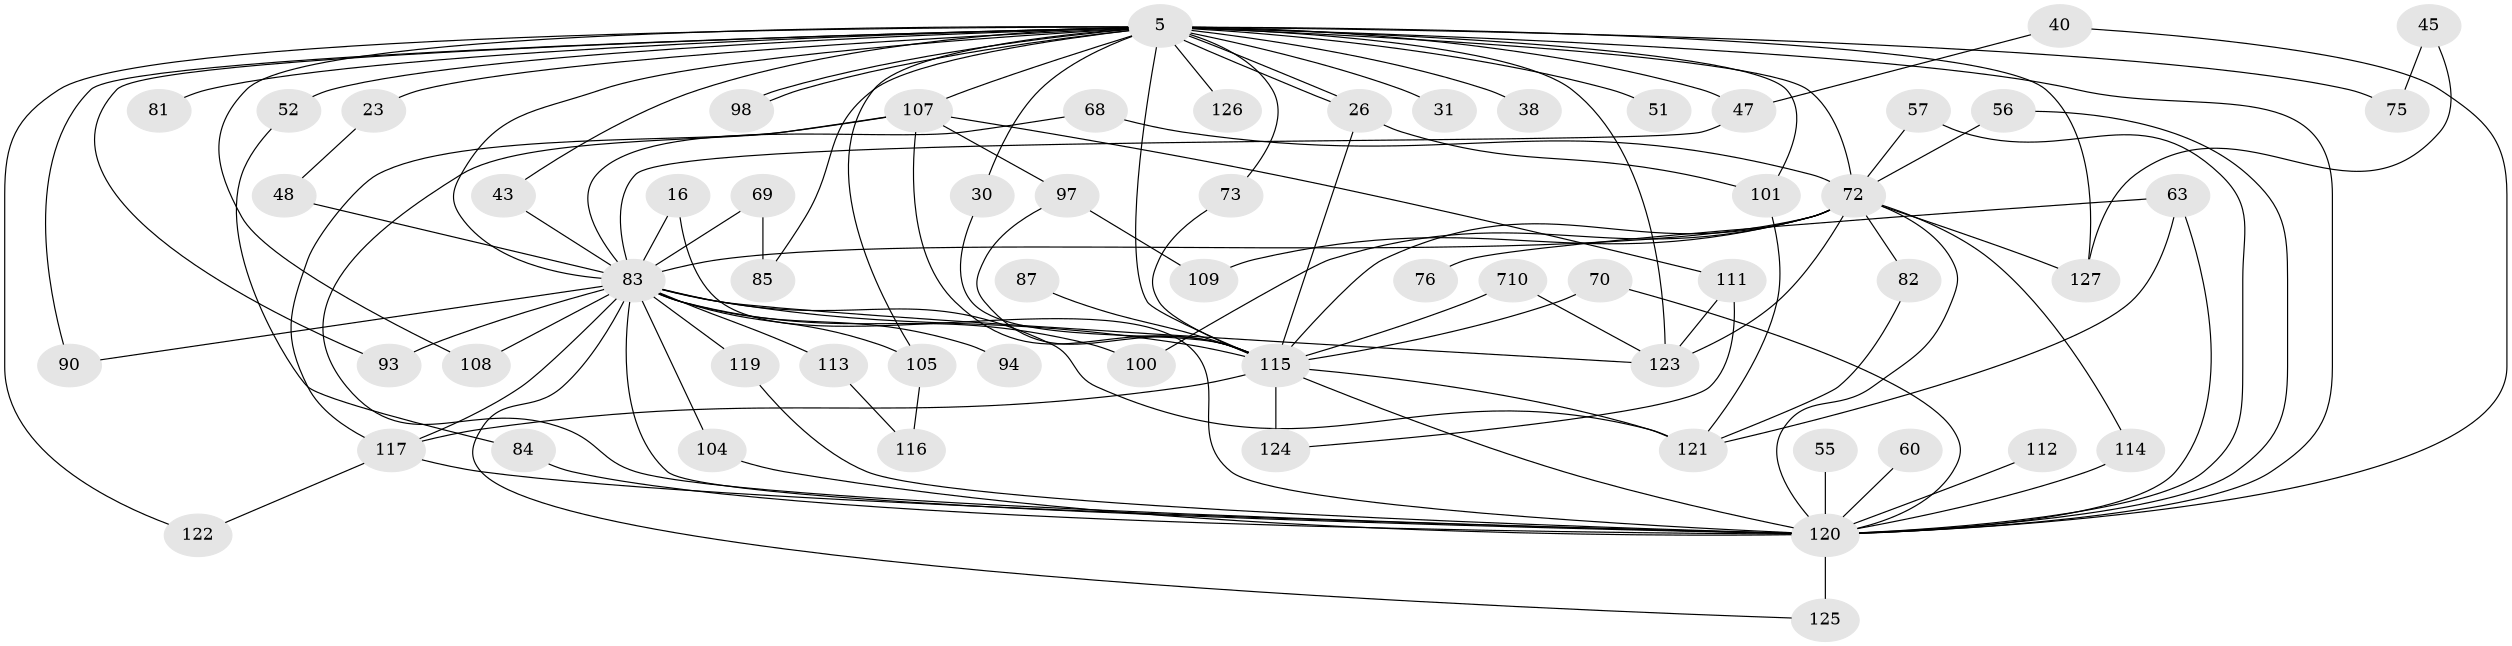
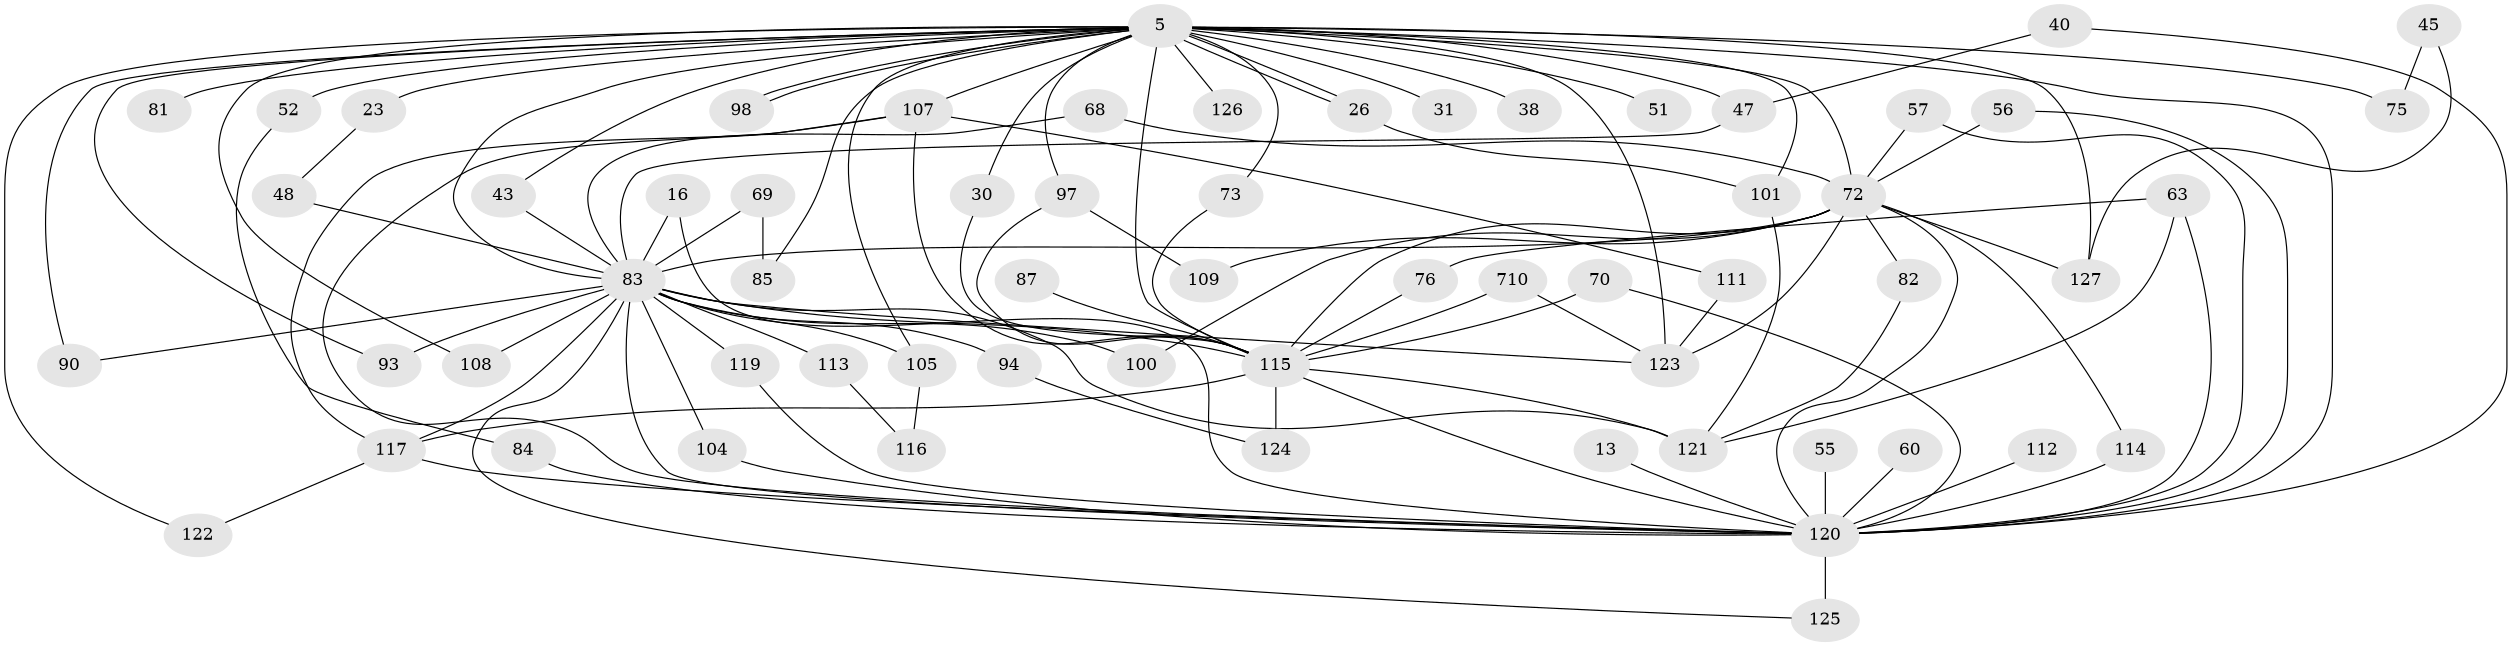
edge "107" -- "97": now "5" -- "97"
edge "26" -- "115": now "76" -- "115"
edge "111" -- "124": now "94" -- "124"
node "13": added
